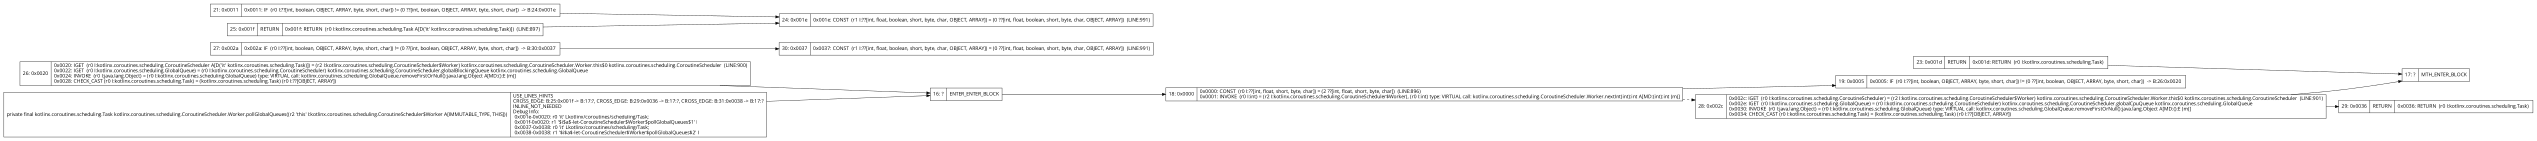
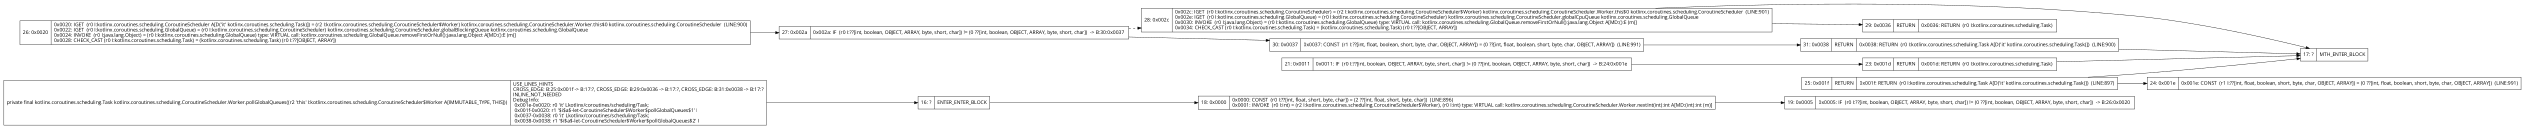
edge "21: 0x0011" -> "24: 0x001e": now "21: 0x0011" -> "23: 0x001d"
node "31: 0x0038": added
edge "25: 0x001f" -> "17: ?": added
edge "26: 0x0020" -> "16: ?": now "26: 0x0020" -> "27: 0x002a"
edge "18: 0x0000" -> "28: 0x002c": now "27: 0x002a" -> "28: 0x002c"
